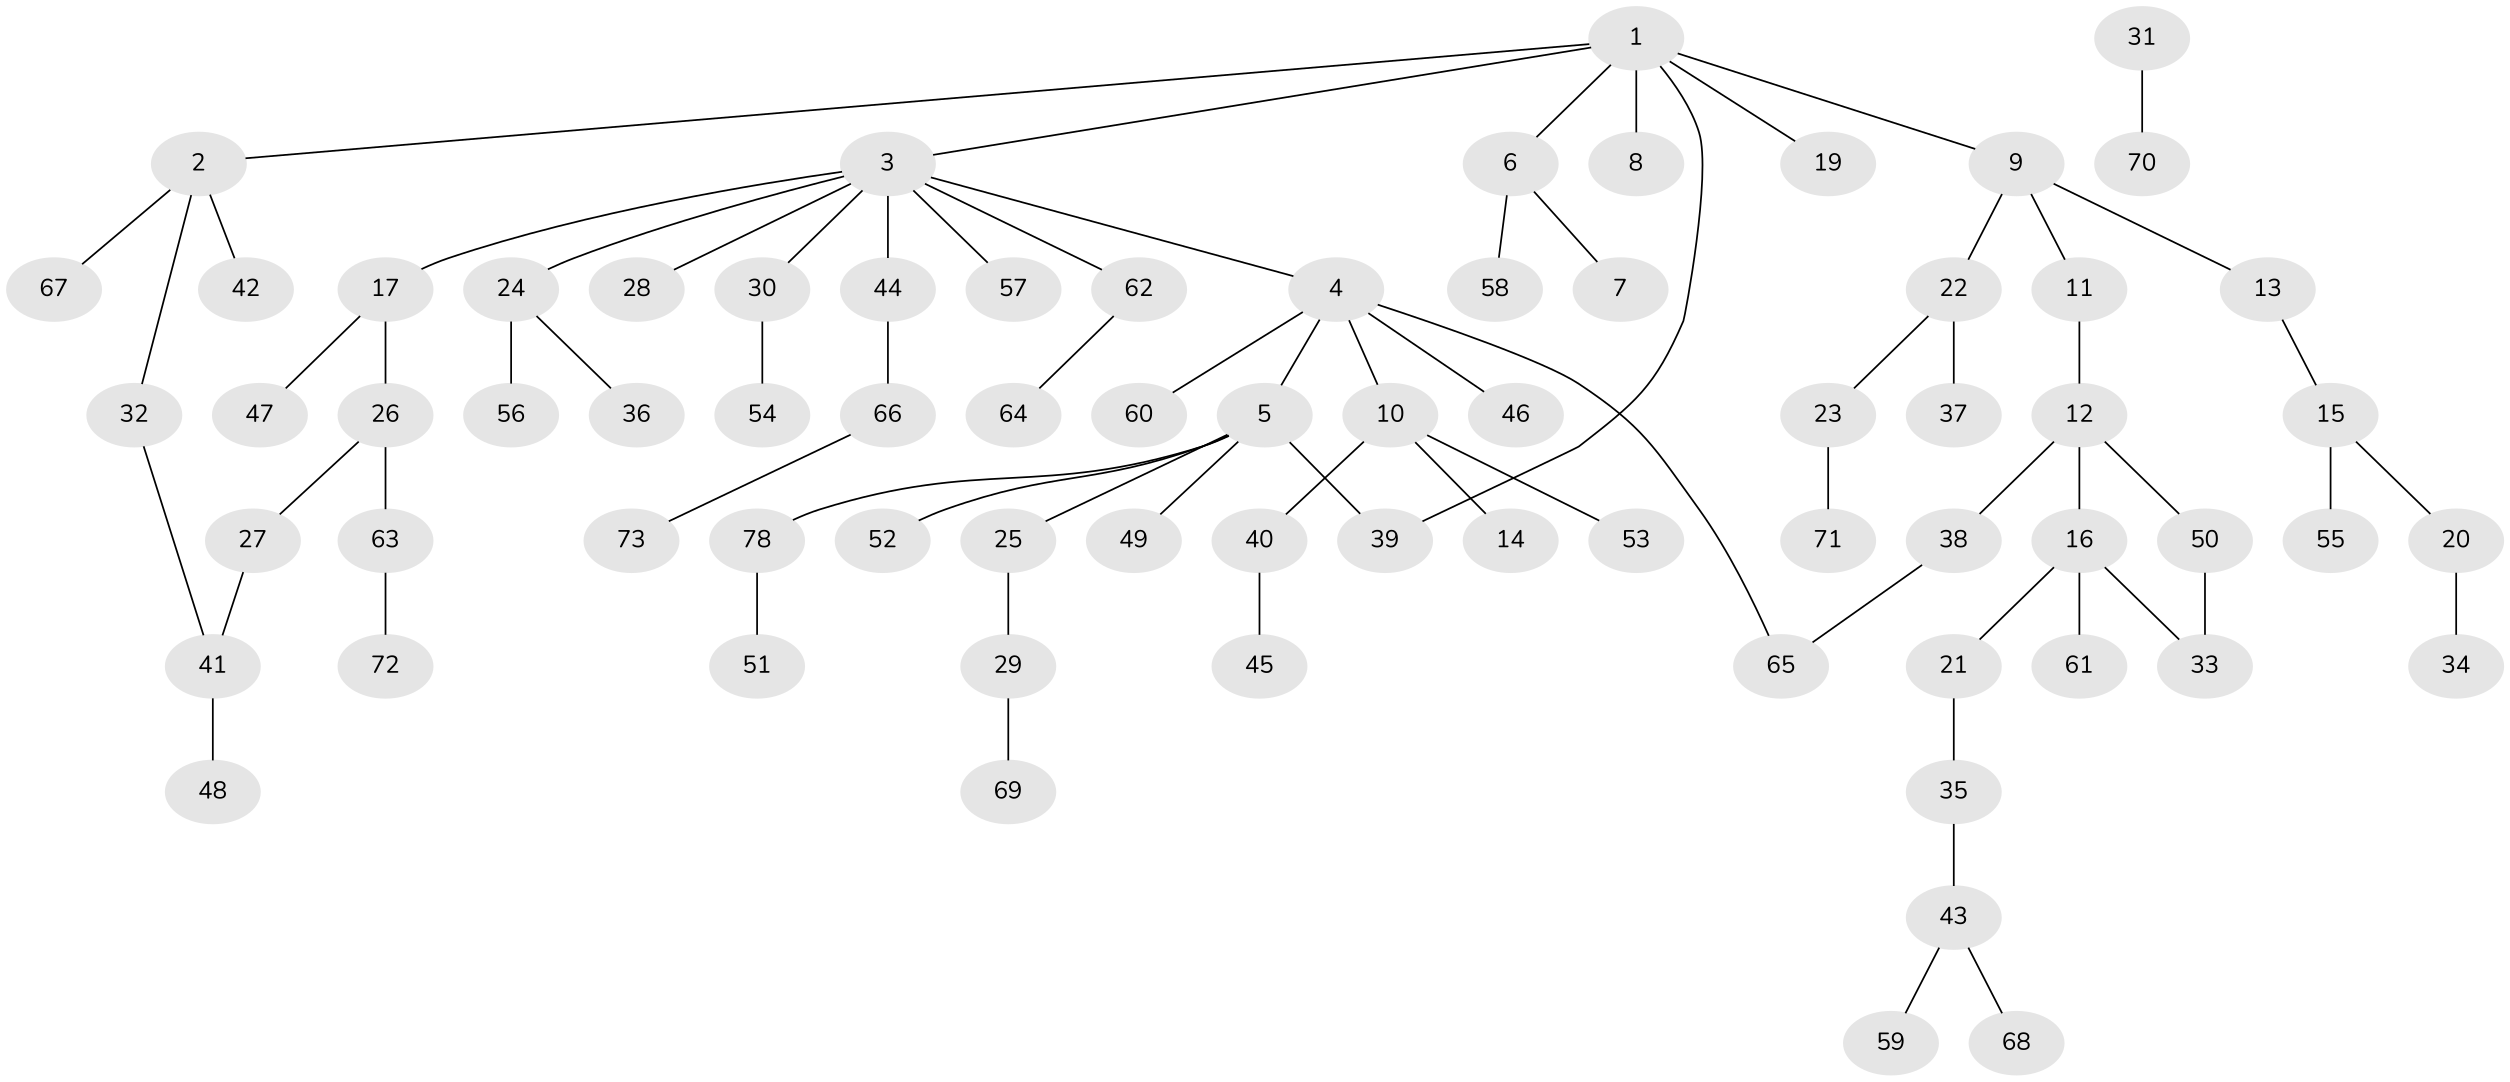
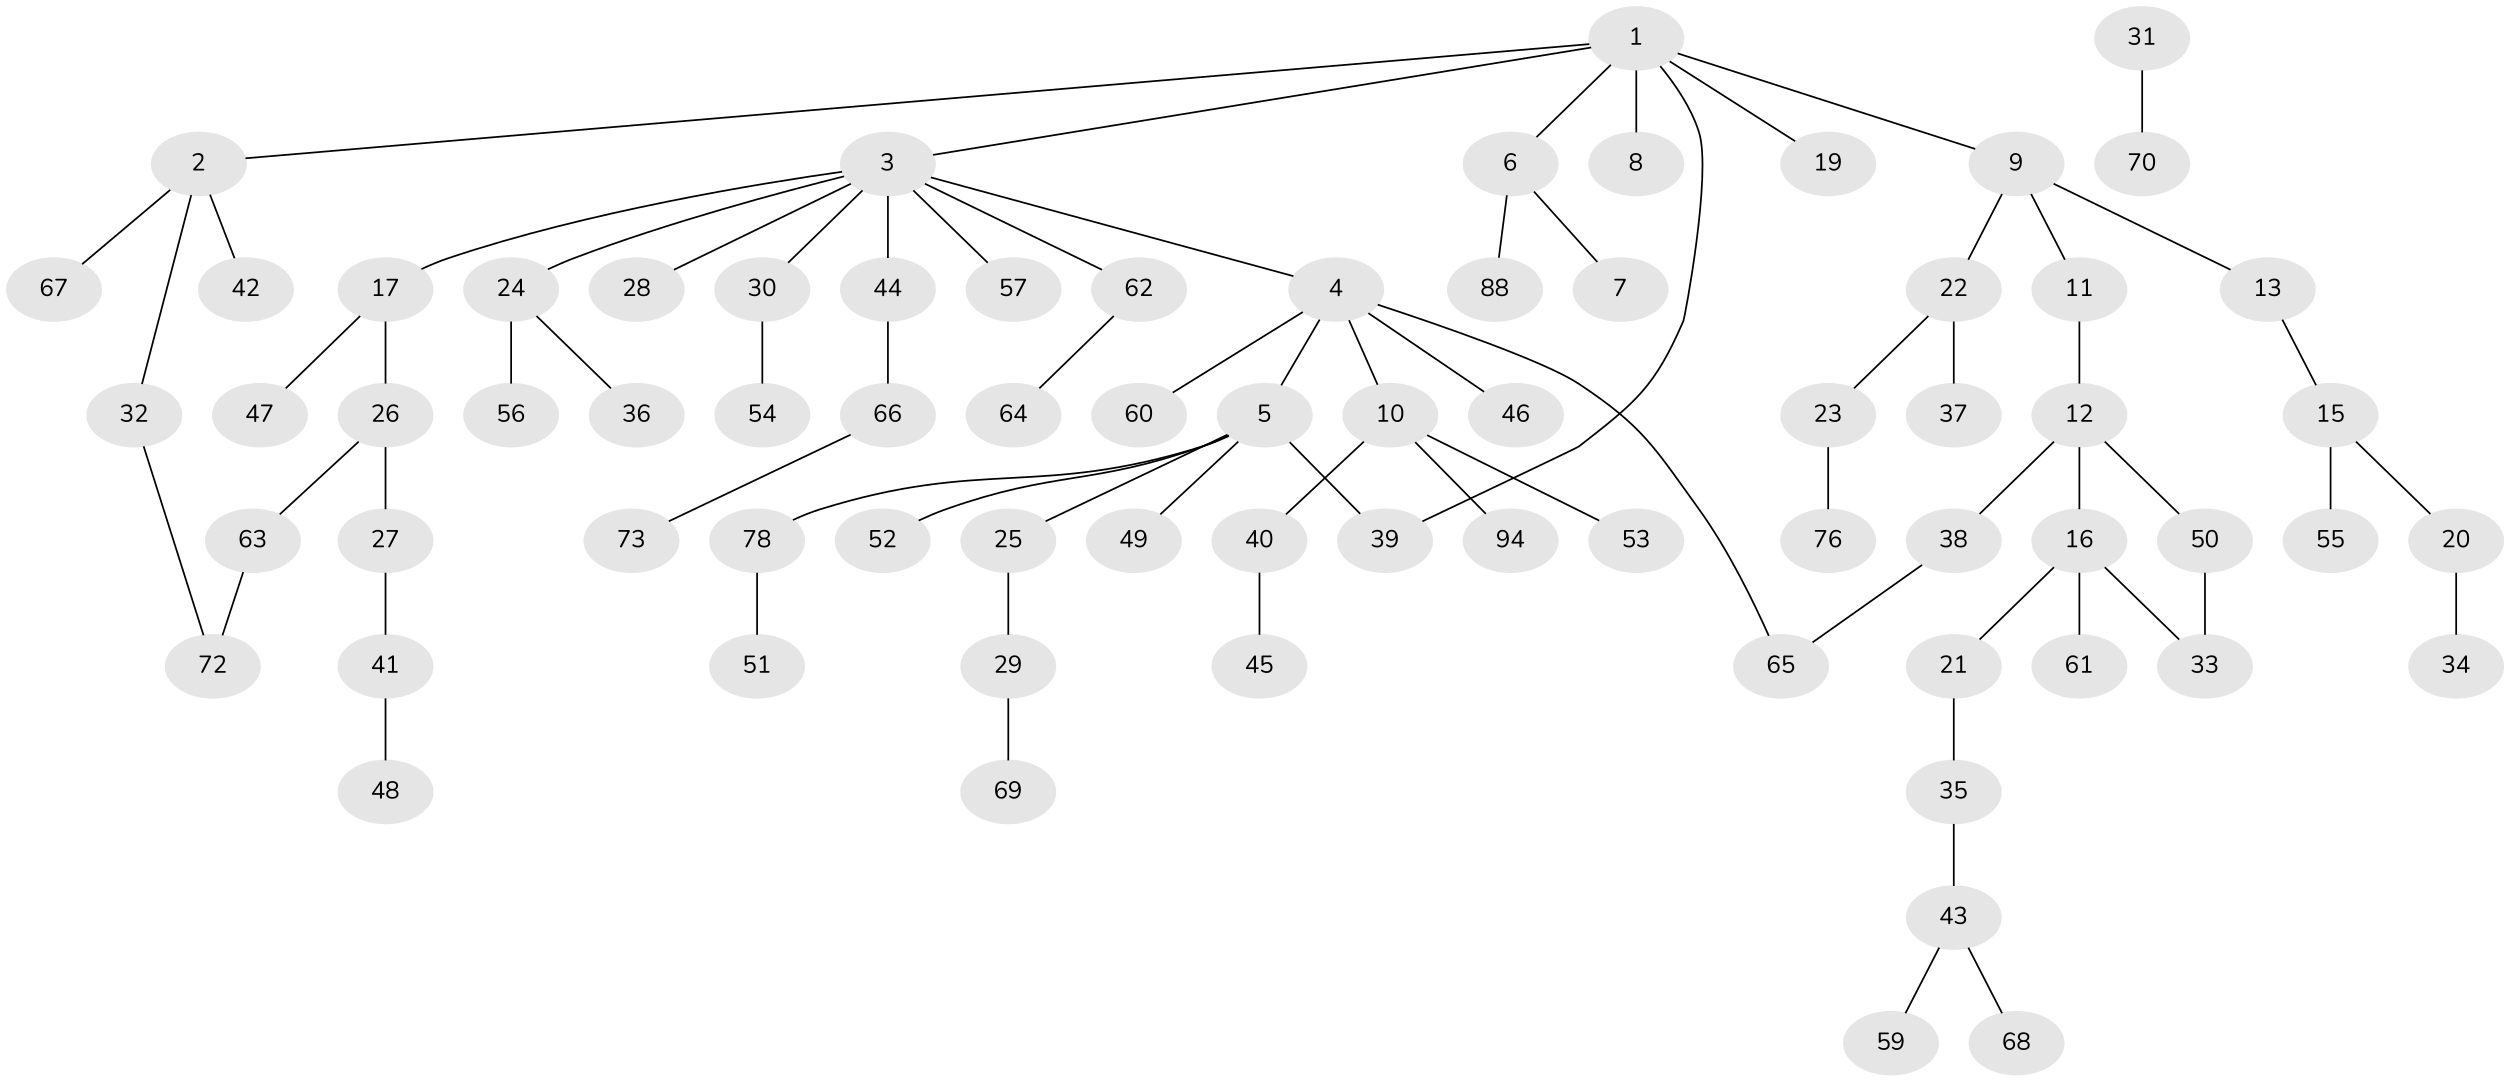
node "58": label "58" -> "88"
edge "32" -- "41": now "32" -- "72"
node "14": label "14" -> "94"
node "71": label "71" -> "76"
